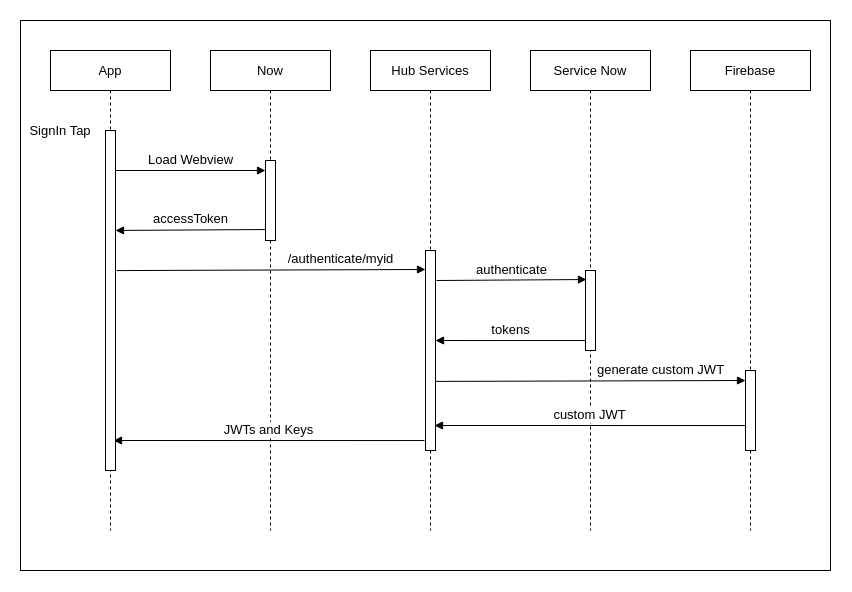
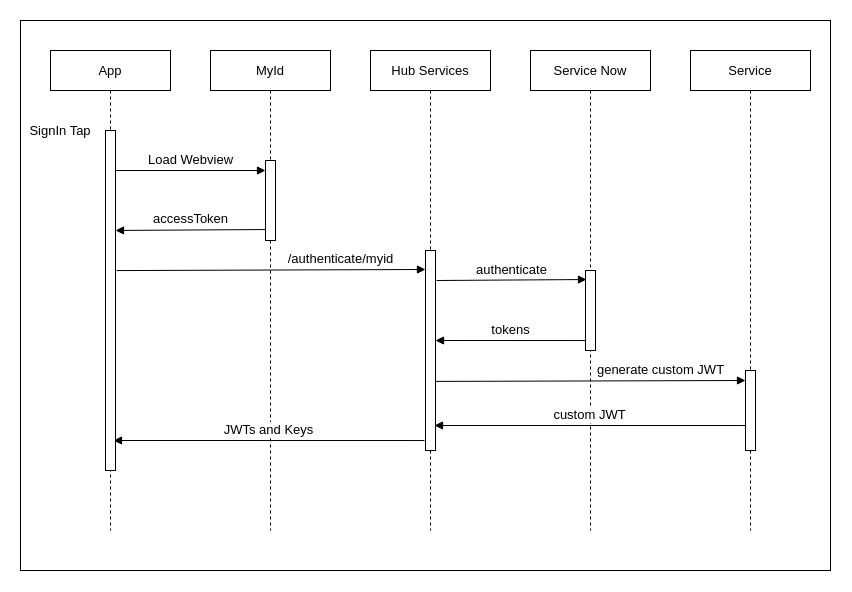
node "Now": label "Now" -> "MyId"
node "Firebase": label "Firebase" -> "Service"
